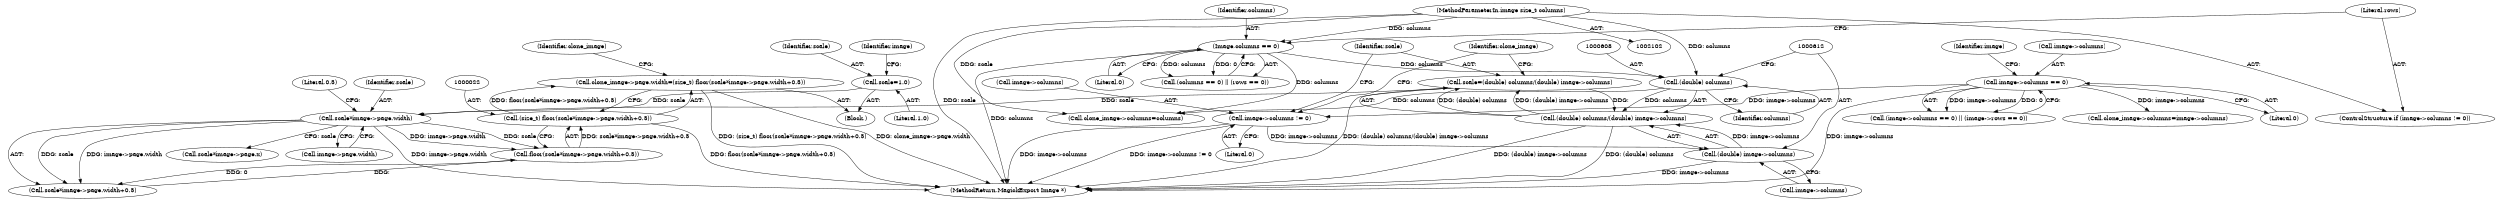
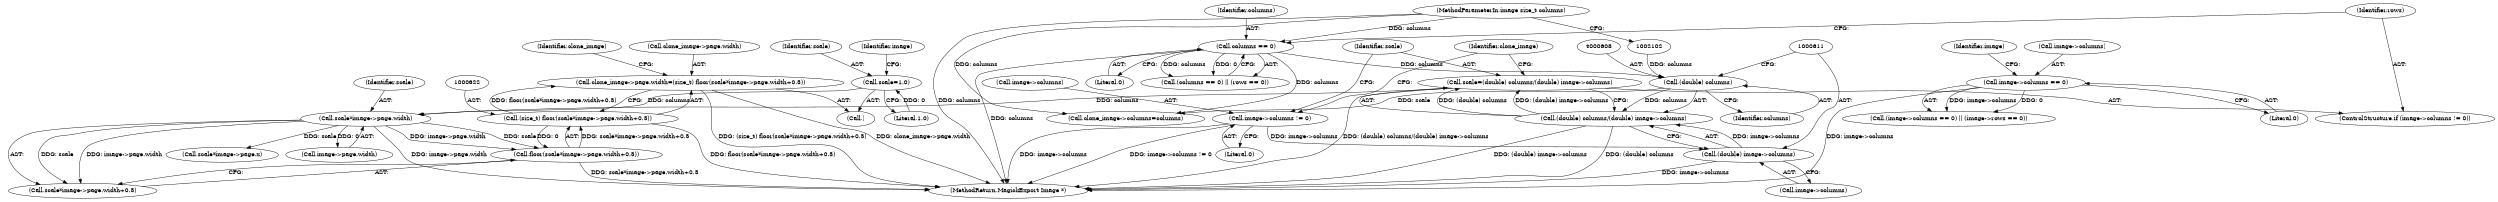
node "(Literal,rows)": label "(Literal,rows)" -> "(Identifier,rows)"
edge "(MethodParameterIn,image size_t columns)" -> "(Call,(double) columns)": now "1002102" -> "(Call,(double) columns)"
edge "(MethodParameterIn,image size_t columns)" -> "(ControlStructure,if (image->columns != 0))": now "(Call,scale=(double) columns/(double) image->columns)" -> "(ControlStructure,if (image->columns != 0))"
edge "(MethodParameterIn,image size_t columns)" -> "1002102": label "AST: " -> "CFG: "
node "(Call,clone_image->page.width)": added
node "(Image,columns == 0)": label "(Image,columns == 0)" -> "(Call,columns == 0)"
node "1000608": label "1000608" -> "4000608"
node "1000612": label "1000612" -> "1000611"
edge "(MethodParameterIn,image size_t columns)" -> "(Call,clone_image->columns=columns)": label "DDG: scale" -> "DDG: columns"
node "(Literal,0.5)": removed
node "1000022": label "1000022" -> "1000622"
edge "(Call,scale=1.0)" -> "(Call,scale*image->page.width)": label "DDG: scale" -> "DDG: columns"
edge "(Literal,1.0)" -> "(Call,scale=1.0)": label "AST: " -> "DDG: 0"
edge "(MethodParameterIn,image size_t columns)" -> "(MethodReturn,MagickExport Image *)": label "DDG: scale" -> "DDG: columns"
edge "(Call,scale=(double) columns/(double) image->columns)" -> "(Call,scale*image->page.width)": label "DDG: scale" -> "DDG: columns"
edge "(Call,(double) columns)" -> "(Call,clone_image->columns=columns)": label "DDG: columns" -> "DDG: scale"
edge "(Call,scale=(double) columns/(double) image->columns)" -> "(Call,(double) columns/(double) image->columns)": label "DDG: " -> "CFG: "
edge "(Call,scale=1.0)" -> "(Literal,1.0)": added, label "CFG:"
edge "(Call,image->columns == 0)" -> "(Call,image->columns != 0)": removed, label "DDG: image->columns"
edge "(Call,(image->columns == 0) || (image->rows == 0))" -> "(Call,image->columns == 0)": removed, label "CFG:"
node "(Block,)": label "(Block,)" -> "(Call,)"
node "(Call,clone_image->columns=image->columns)": removed
edge "(Call,scale*image->page.width)" -> "(Call,scale*image->page.x)": label "CFG: scale" -> "DDG: scale"
edge "(Call,scale*image->page.width)" -> "(Call,image->page.width)": label "CFG: " -> "DDG: 0"
edge "(Call,image->page.width)" -> "(Call,scale*image->page.width)": label "CFG: " -> "AST: "
edge "(Call,(size_t) floor(scale*image->page.width+0.5))" -> "(Call,floor(scale*image->page.width+0.5))": label "CFG: " -> "DDG: 0"
edge "(Call,(double) columns/(double) image->columns)" -> "(Call,(double) image->columns)": label "AST: " -> "CFG: "
edge "(Call,floor(scale*image->page.width+0.5))" -> "(Call,scale*image->page.width+0.5)": label "DDG: 0" -> "CFG: "
edge "(Call,scale*image->page.width+0.5)" -> "(Call,floor(scale*image->page.width+0.5))": label "DDG: " -> "AST: "
edge "(Call,floor(scale*image->page.width+0.5))" -> "(MethodReturn,MagickExport Image *)": added, label "DDG: scale*image->page.width+0.5"
